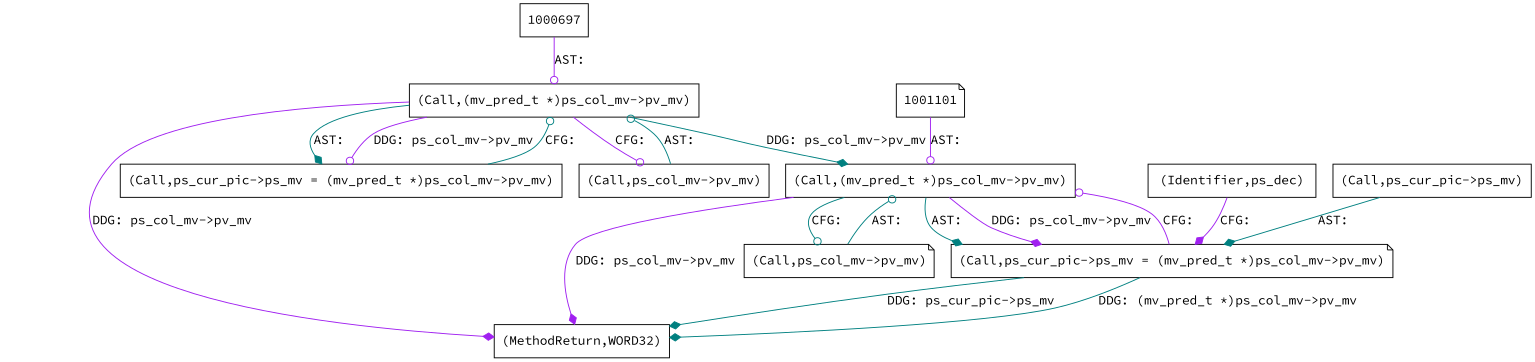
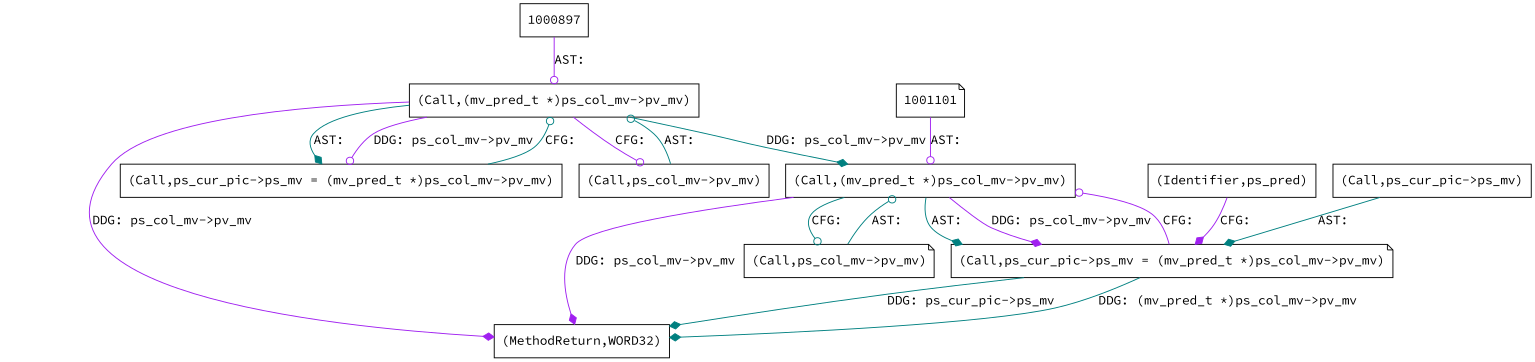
node "1000697": label "1000697" -> "1000897"
node "(Identifier,ps_dec)": label "(Identifier,ps_dec)" -> "(Identifier,ps_pred)"
